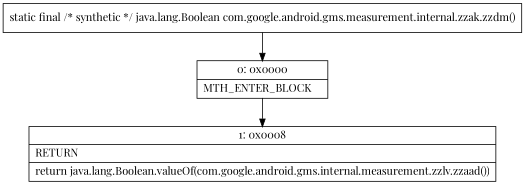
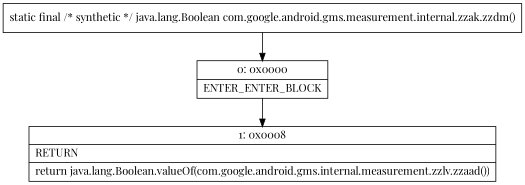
node "0: 0x0000": text "MTH_ENTER_BLOCK" -> "ENTER_ENTER_BLOCK"
